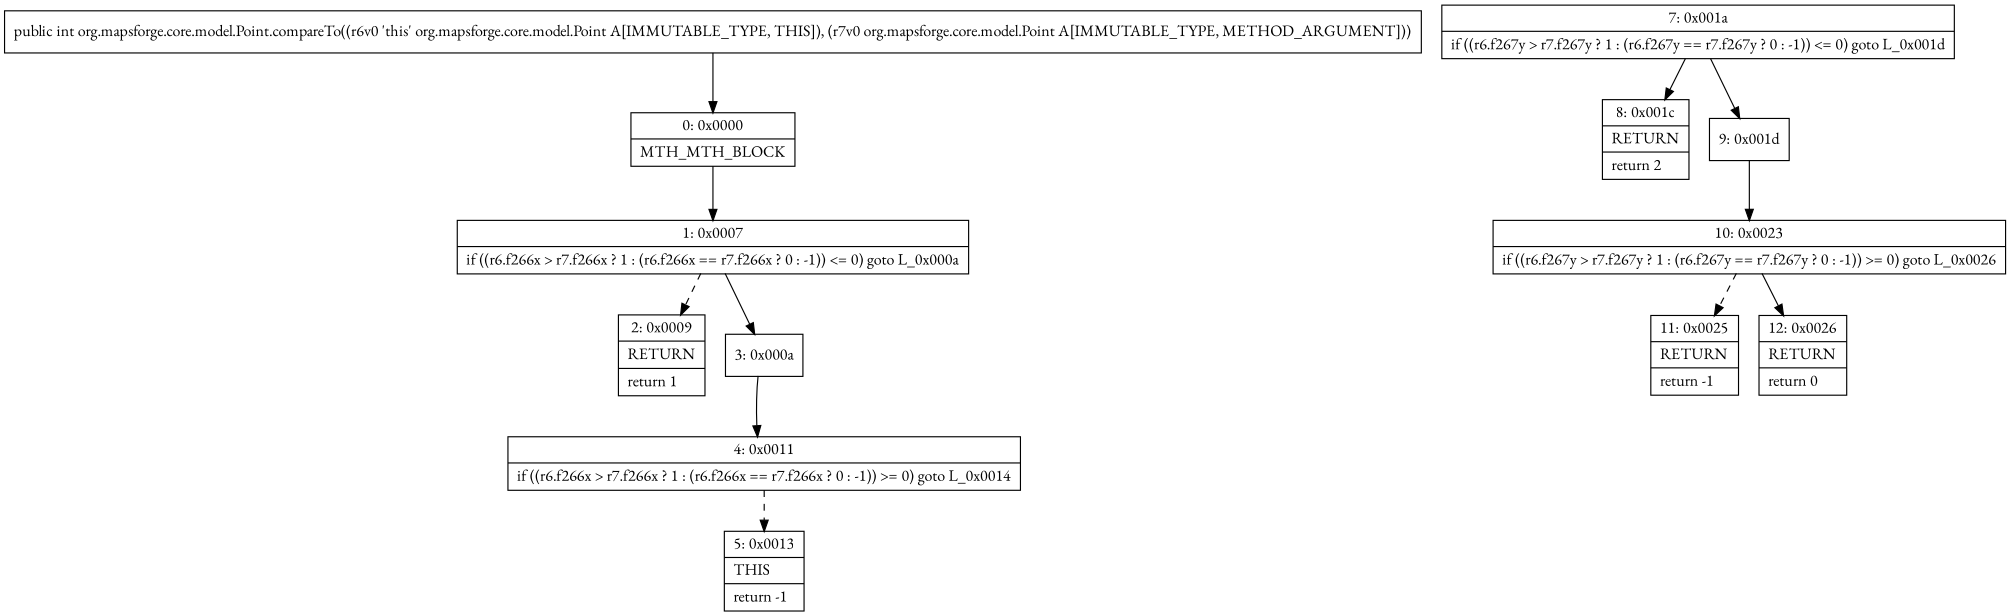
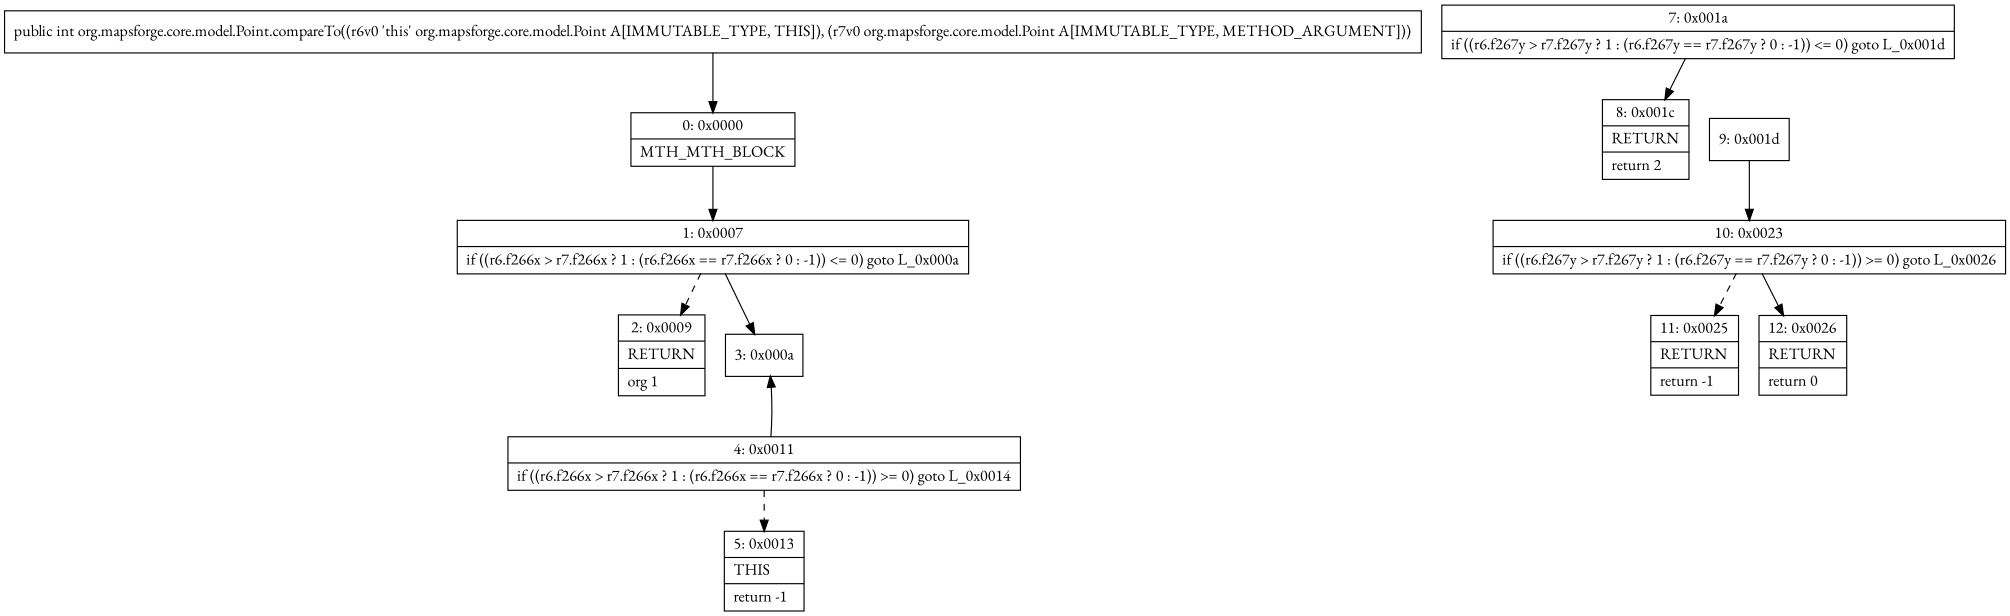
edge "7: 0x001a" -> "9: 0x001d": removed
node "2: 0x0009": text "return 1" -> "org 1"
edge "3: 0x000a" -> "4: 0x0011": reversed
